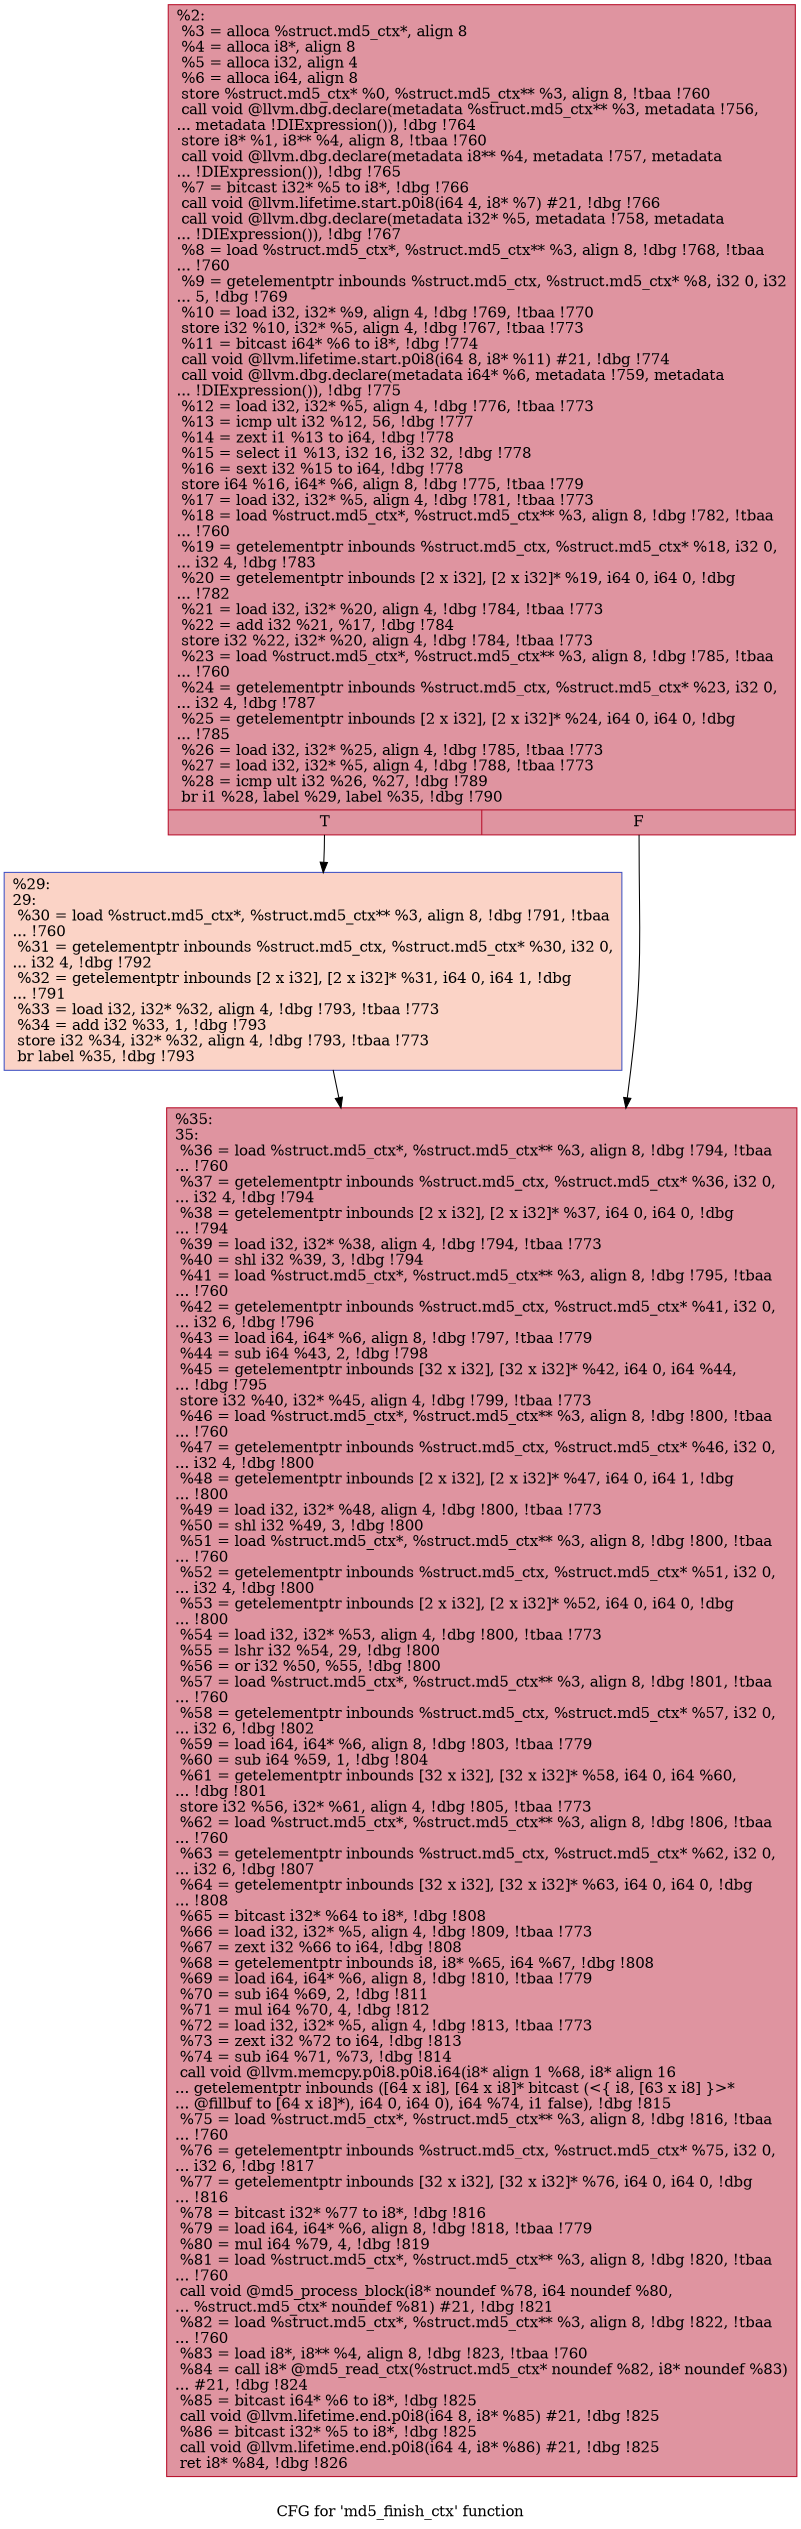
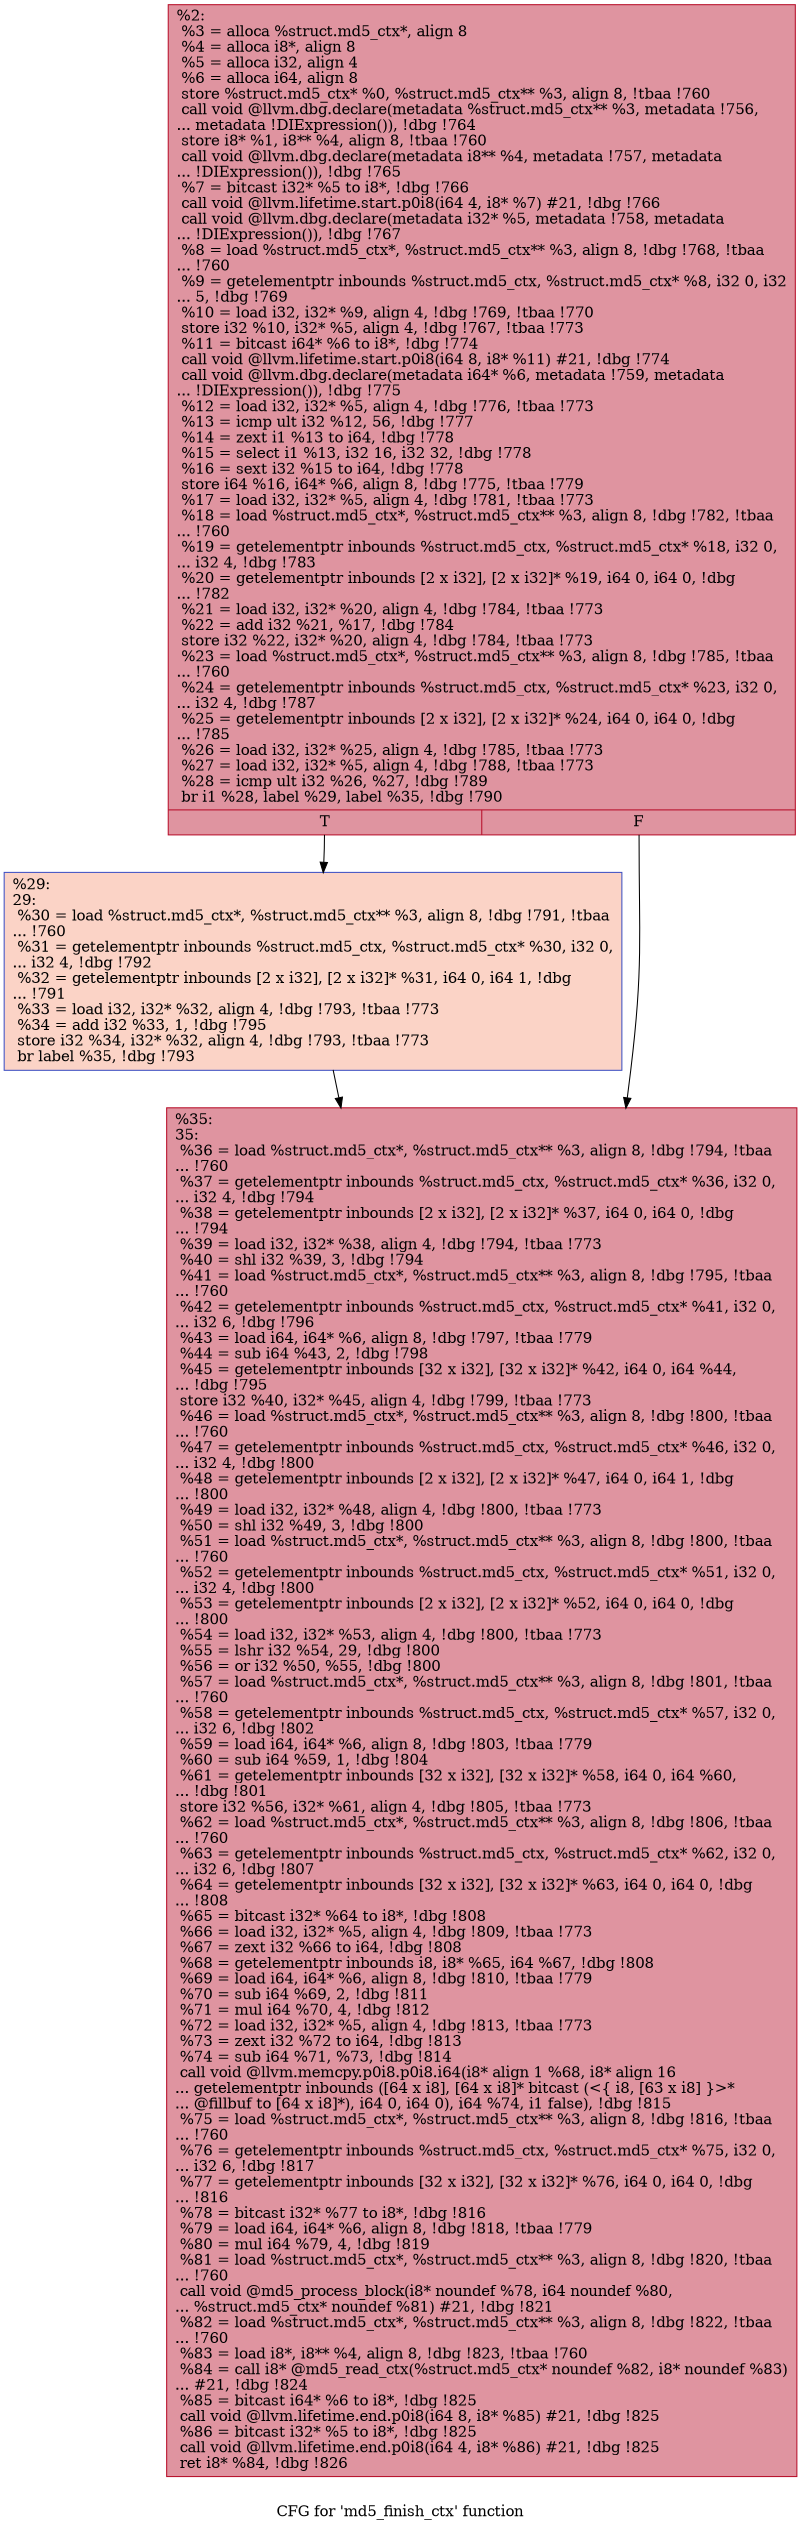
node "%29:": text "%34 = add i32 %33, 1, !dbg !793" -> "%34 = add i32 %33, 1, !dbg !795"
